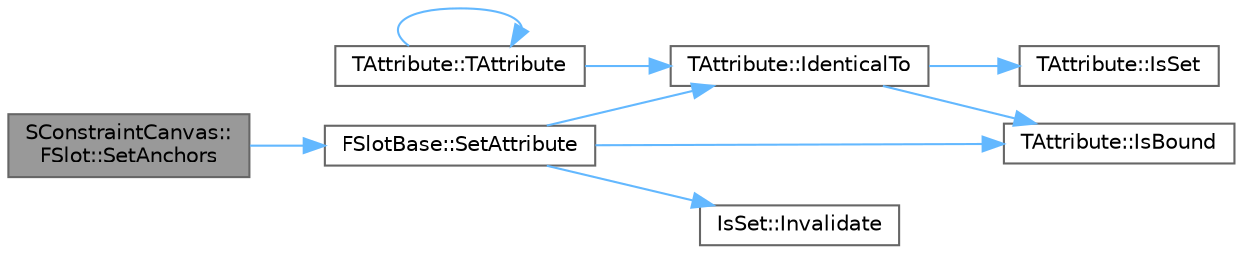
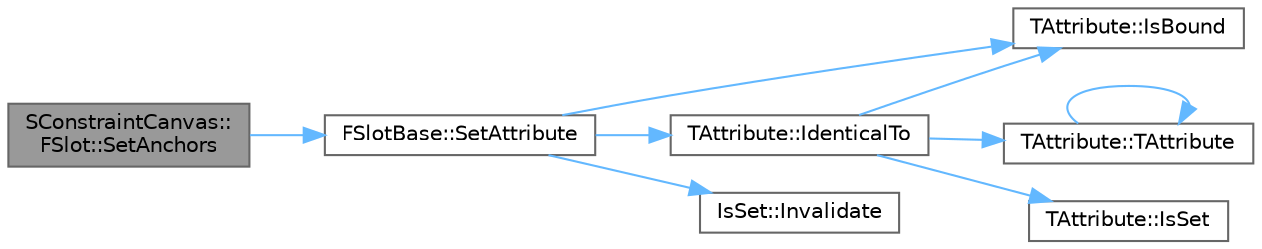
edge "TAttribute::TAttribute" -> "TAttribute::IdenticalTo": reversed
